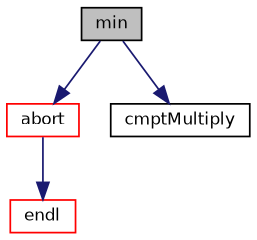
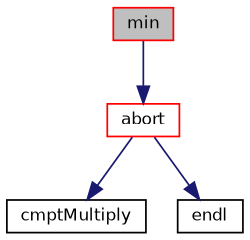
node "min": color black -> red
edge "min" -> "cmptMultiply": now "abort" -> "cmptMultiply"
node "endl": color red -> black
